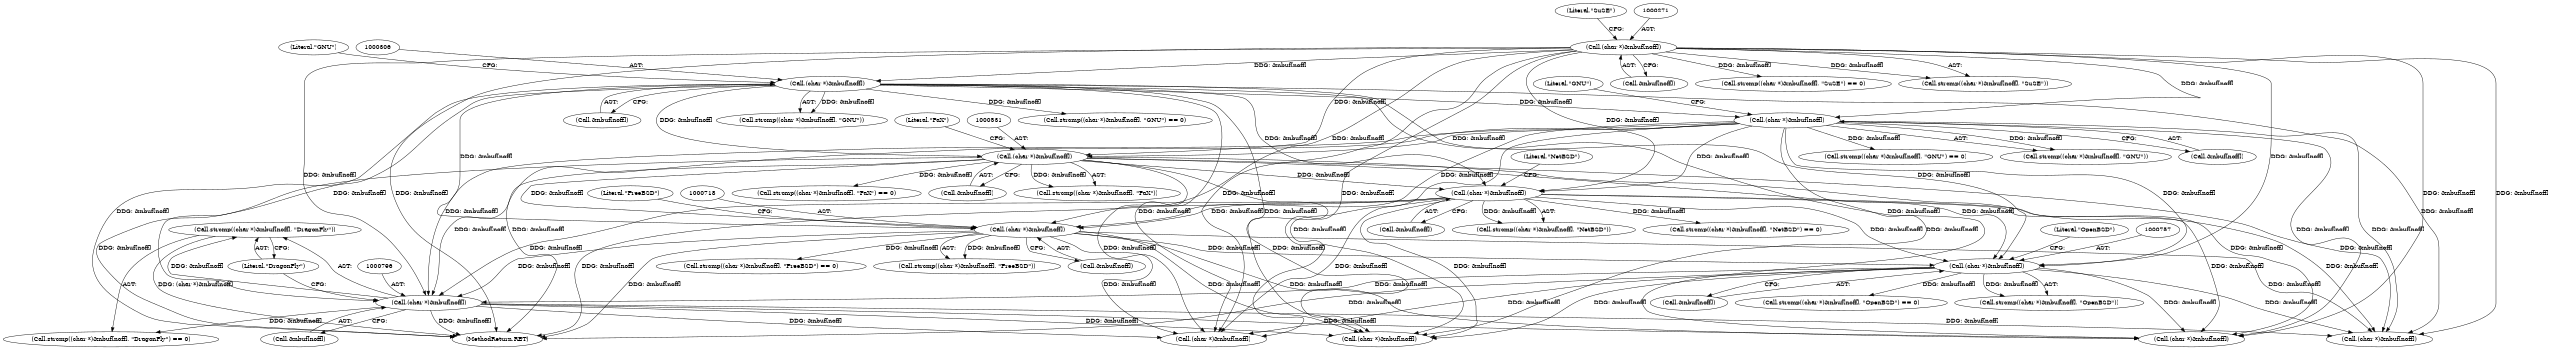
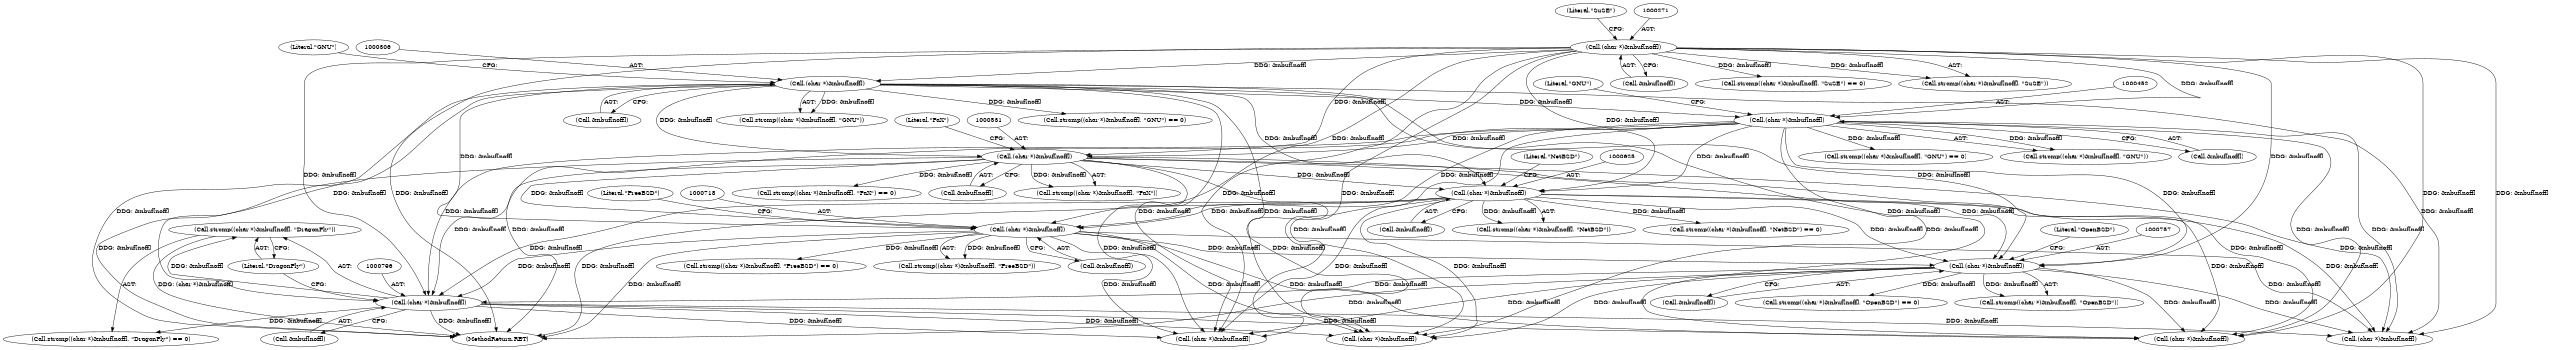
node "1000452": added
node "1000625": added
